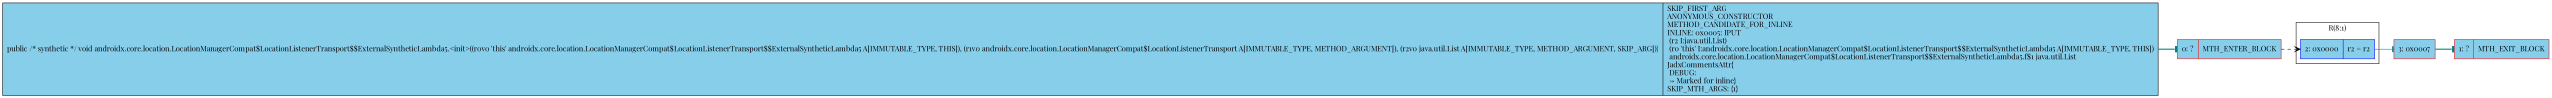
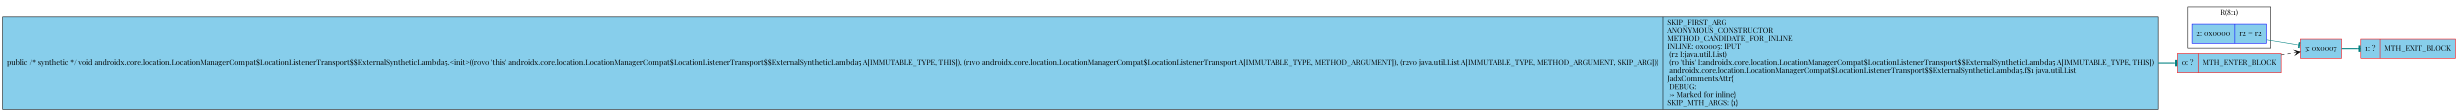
edge "0: ?" -> "2: 0x0000": now "0: ?" -> "3: 0x0007"
